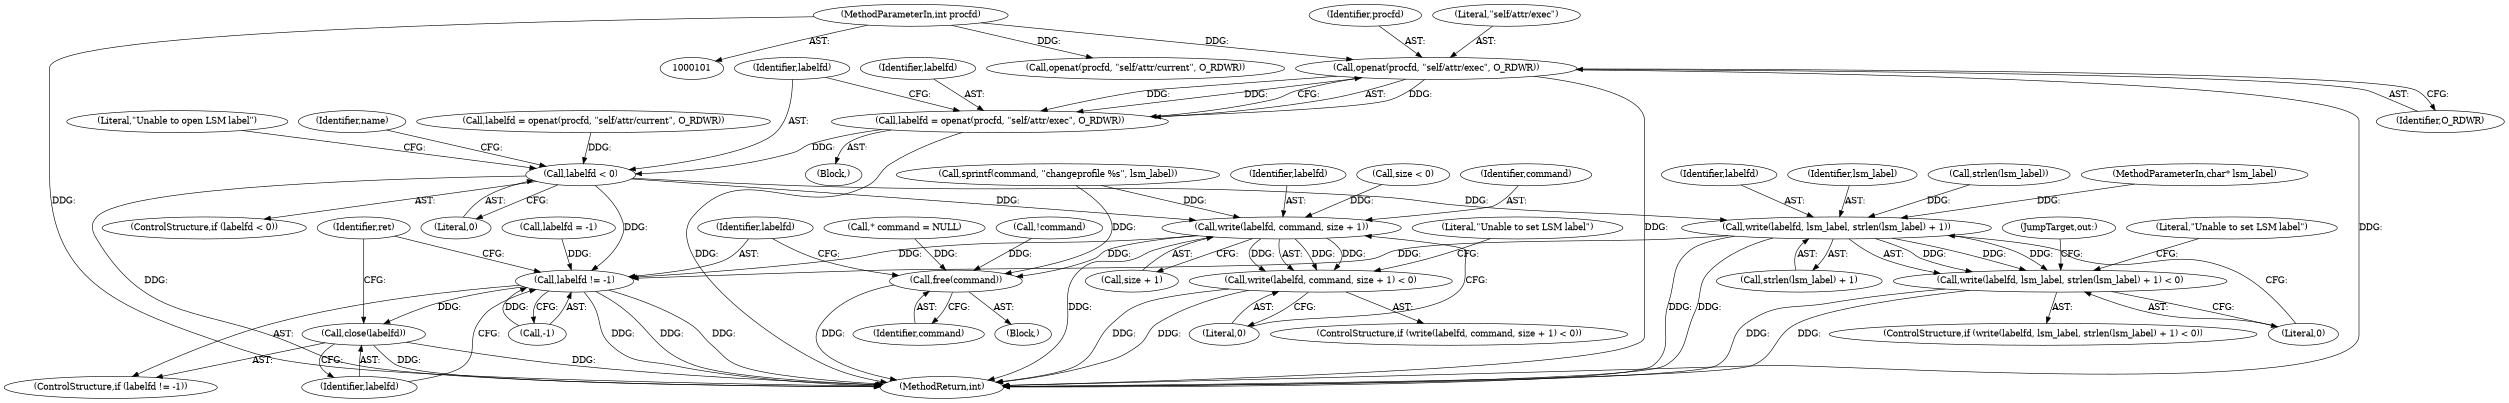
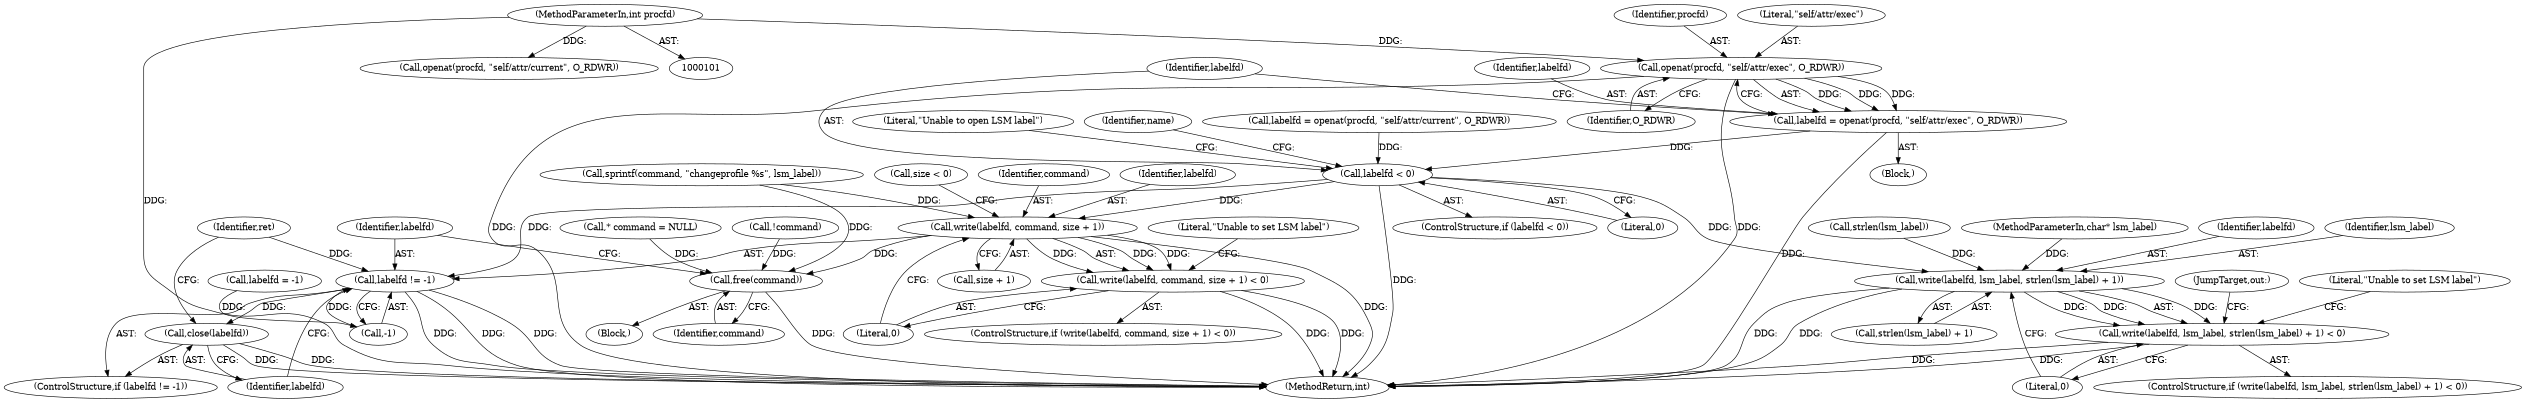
edge "(Call,size < 0)" -> "(Call,write(labelfd, command, size + 1))": label "DDG: " -> "CFG: "
edge "(Call,labelfd = -1)" -> "(Call,labelfd != -1)": now "(Call,labelfd = -1)" -> "(Call,-1)"
edge "(Identifier,ret)" -> "(Call,labelfd != -1)": label "CFG: " -> "DDG: "
edge "(Call,write(labelfd, command, size + 1))" -> "(Call,labelfd != -1)": label "DDG: " -> "AST: "
edge "(Call,write(labelfd, lsm_label, strlen(lsm_label) + 1))" -> "(Call,labelfd != -1)": removed, label "DDG:"
